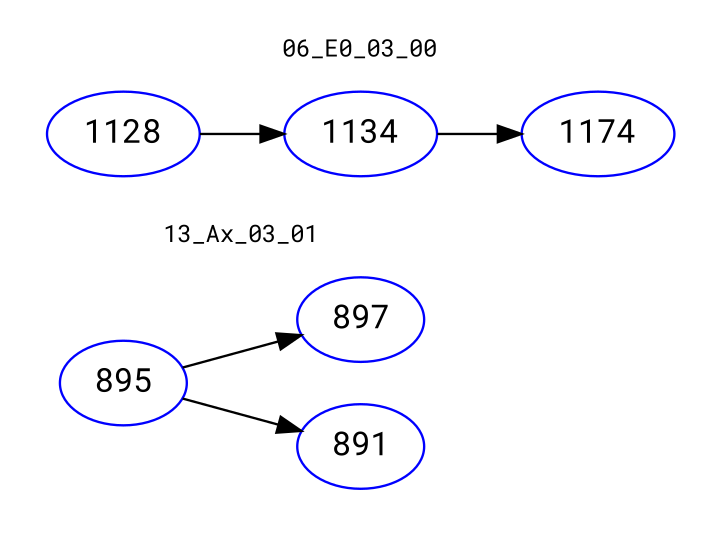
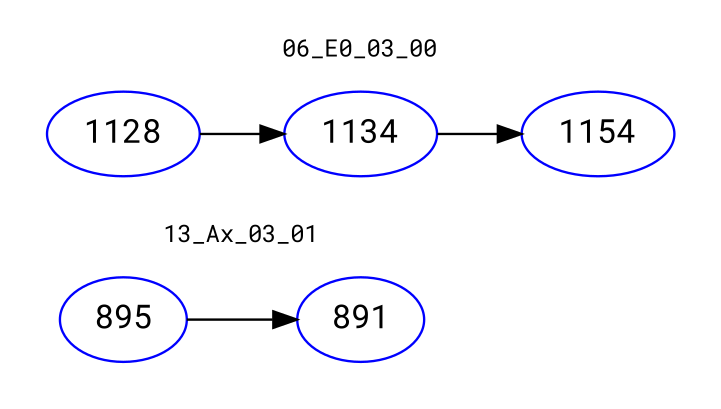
node "1174": label "1174" -> "1154"
node "897": removed
